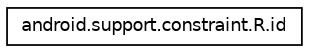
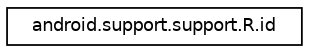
node "android.support.constraint.R.id": label "android.support.constraint.R.id" -> "android.support.support.R.id"
